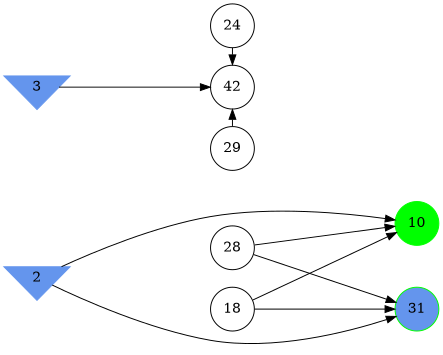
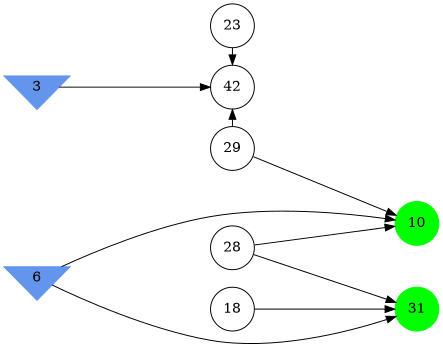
node "24": label "24" -> "23"
edge "18" -> "10": now "29" -> "10"
node "2": label "2" -> "6"
node "31": fillcolor cornflowerblue -> green
